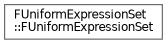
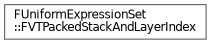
node "FUniformExpressionSet ::FUniformExpressionSet": label "FUniformExpressionSet ::FUniformExpressionSet" -> "FUniformExpressionSet ::FVTPackedStackAndLayerIndex"
